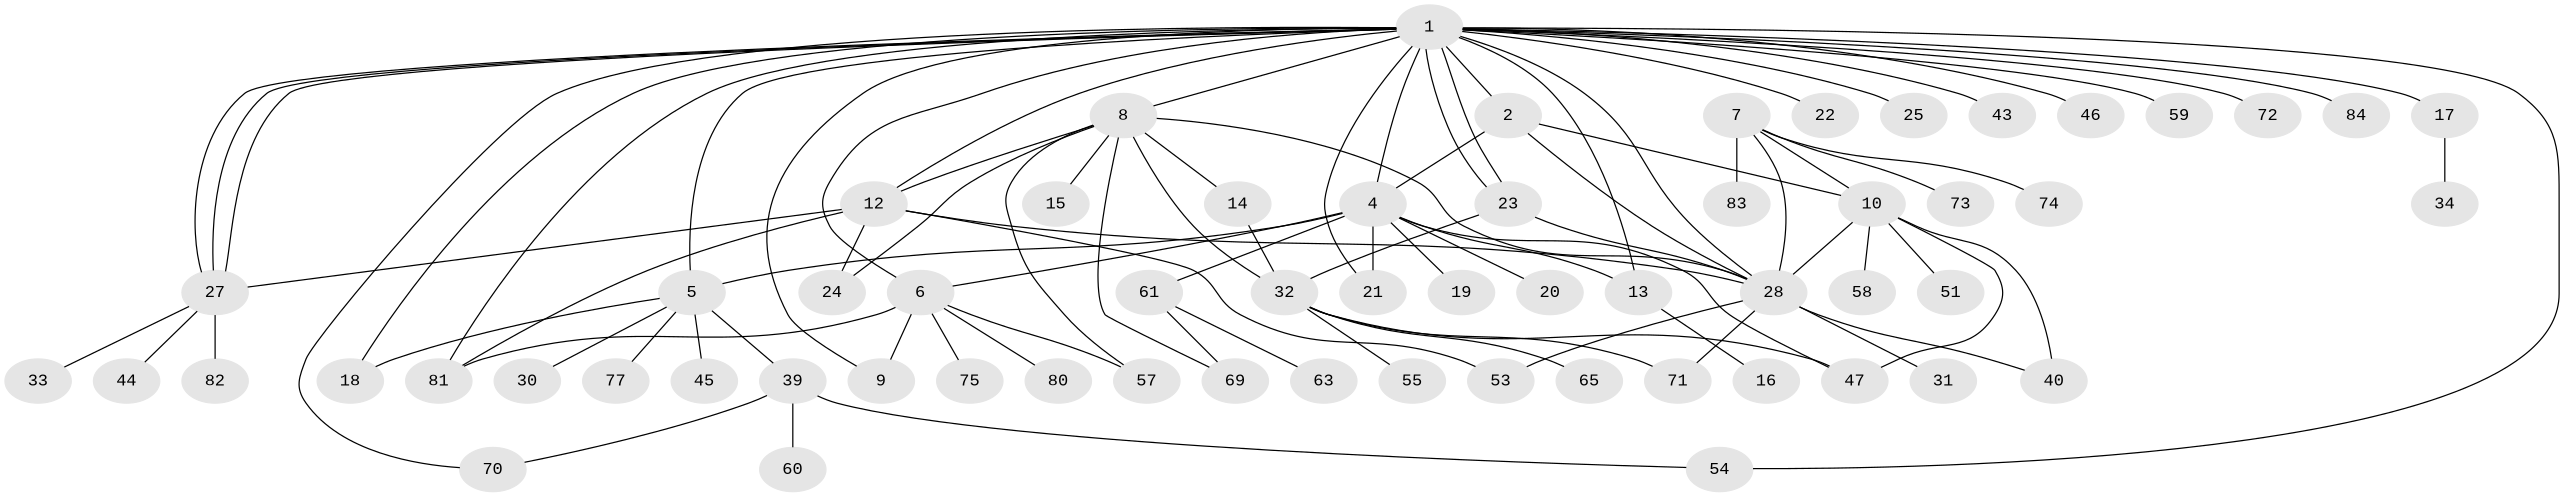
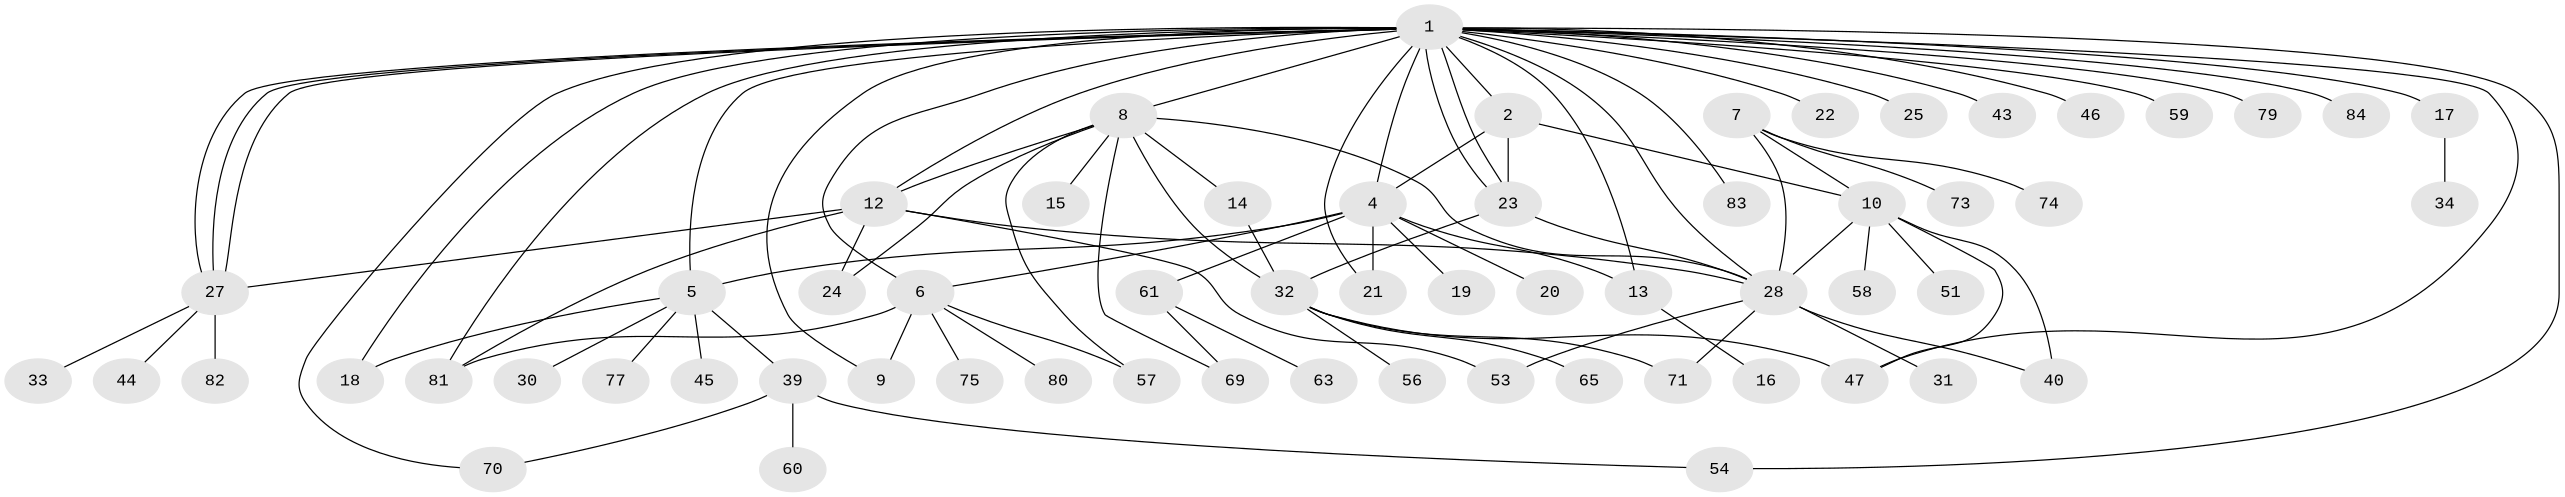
node "72": label "72" -> "79"
edge "7" -- "83": now "1" -- "83"
edge "2" -- "28": now "2" -- "23"
edge "4" -- "47": now "1" -- "47"
node "55": label "55" -> "56"
